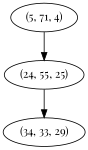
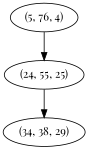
node "(5, 71, 4)": label "(5, 71, 4)" -> "(5, 76, 4)"
node "(34, 33, 29)": label "(34, 33, 29)" -> "(34, 38, 29)"
